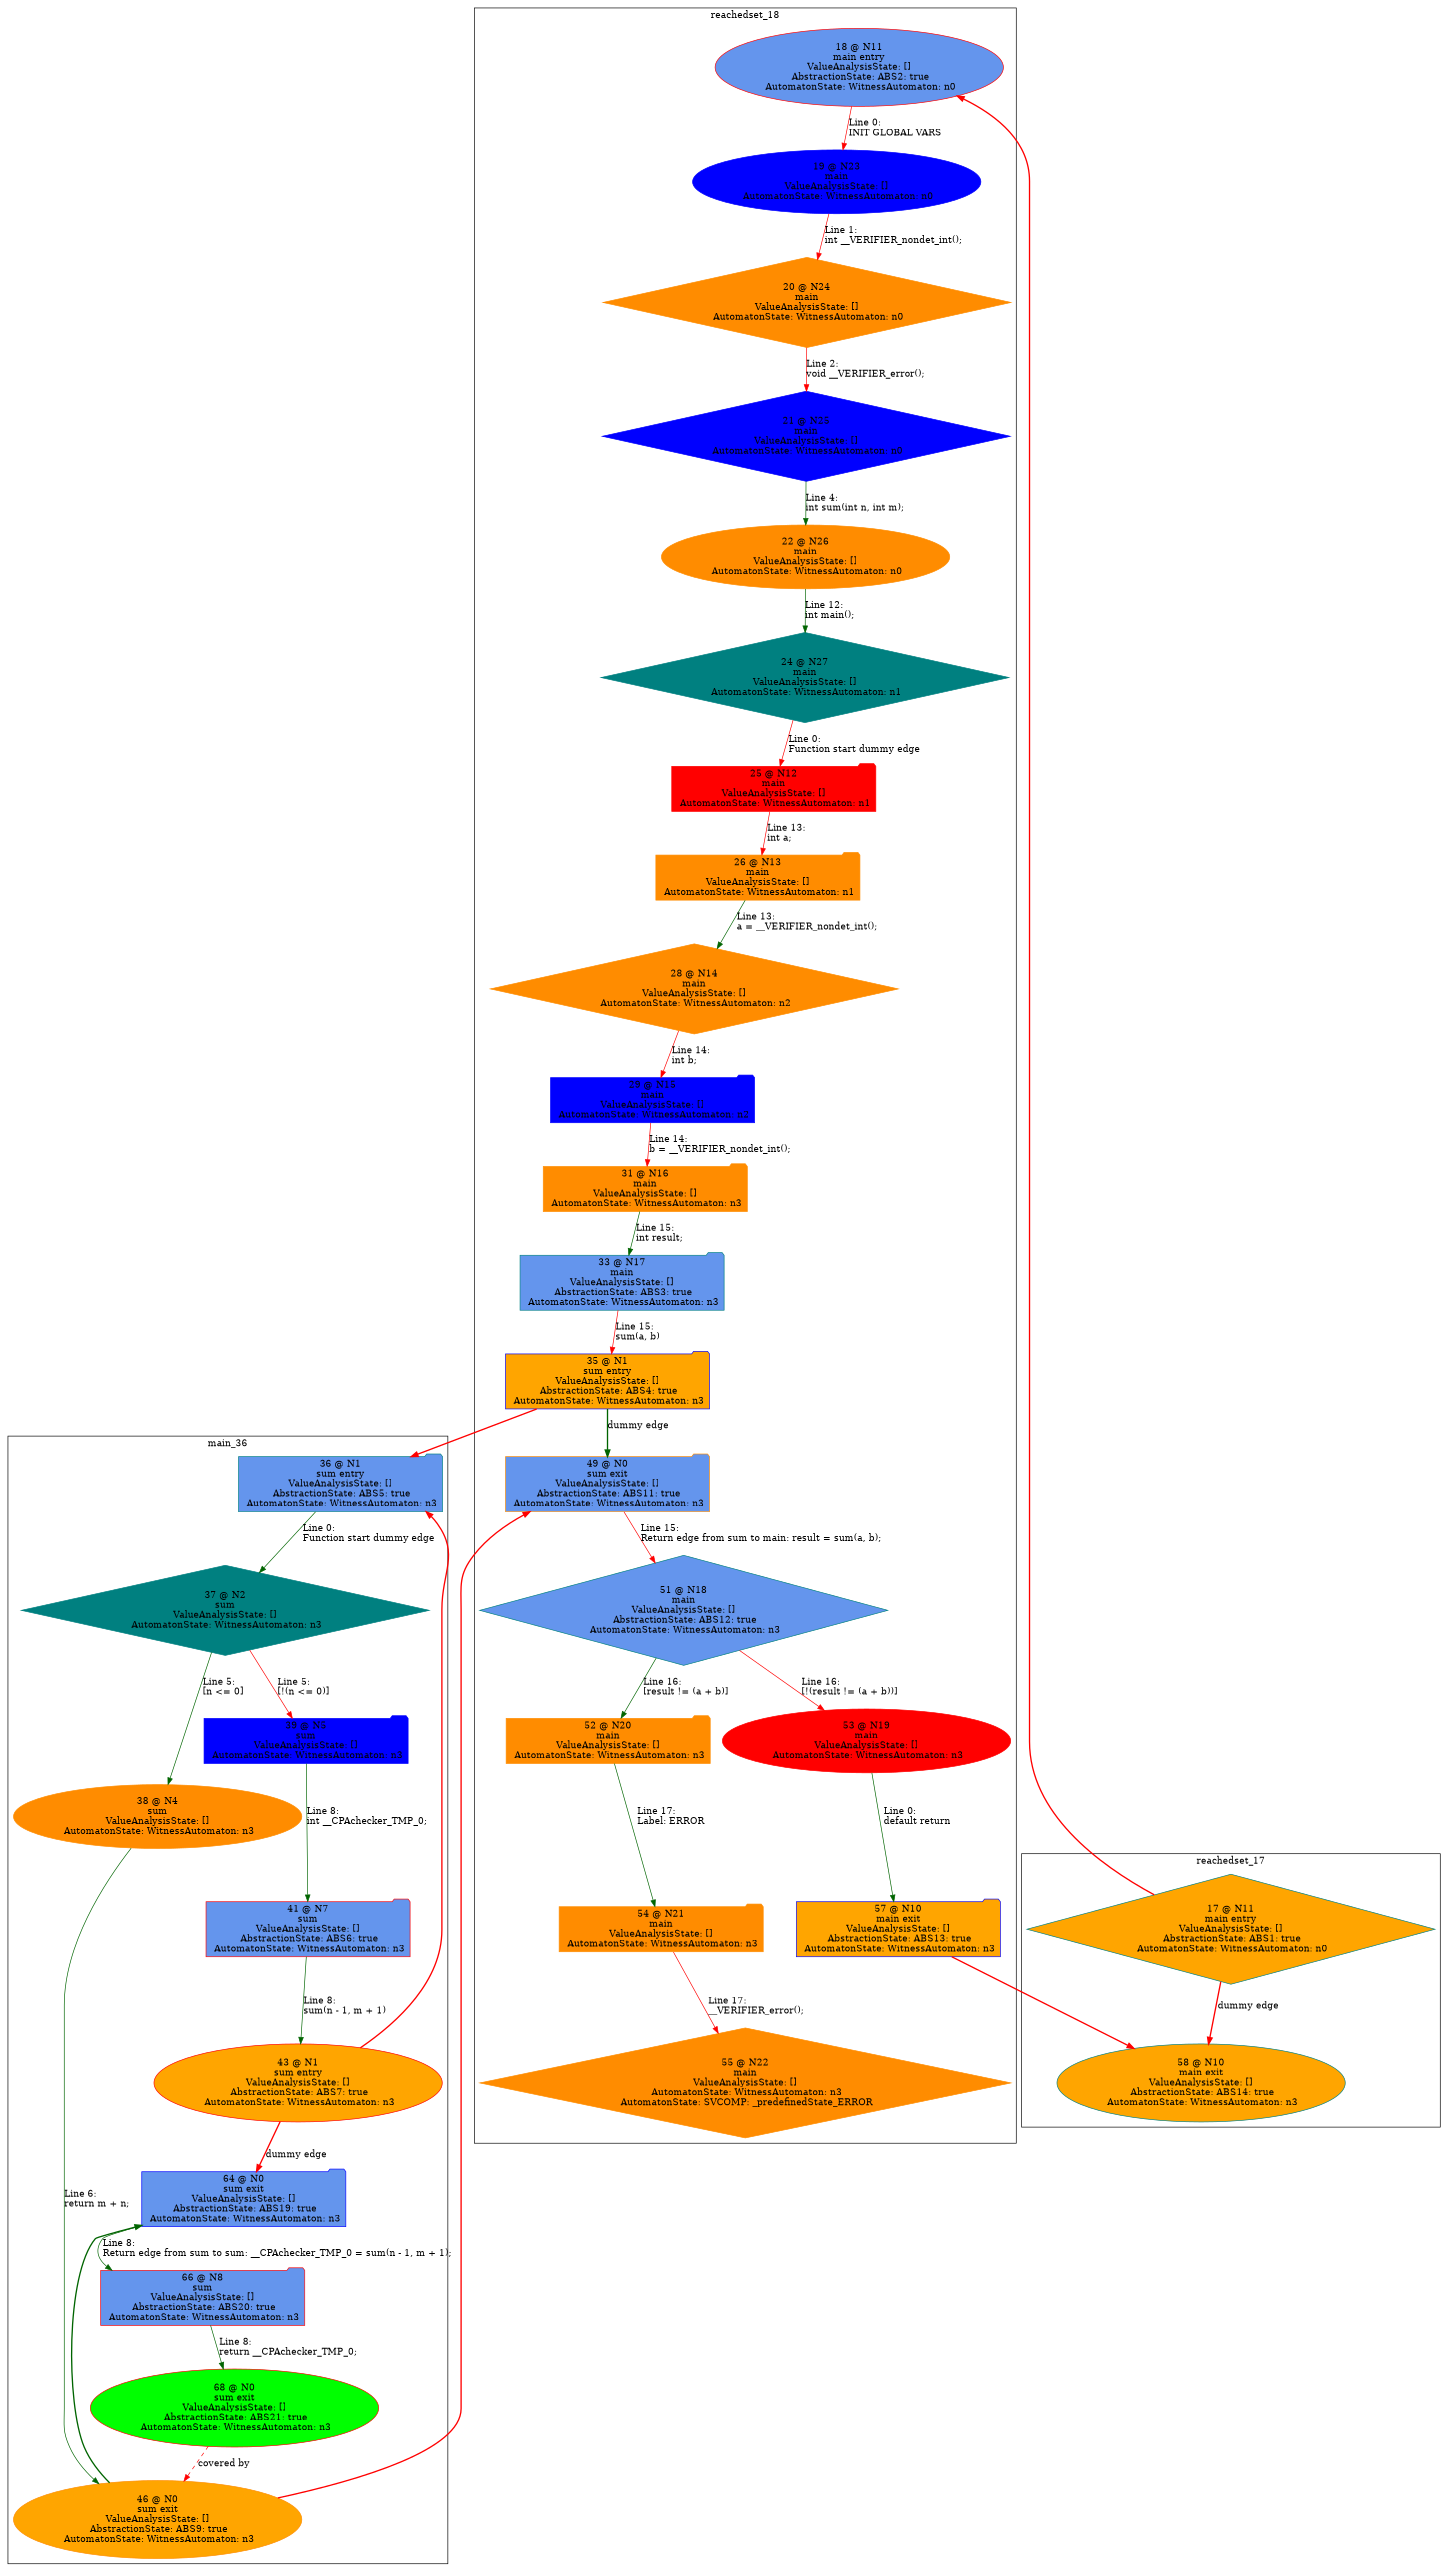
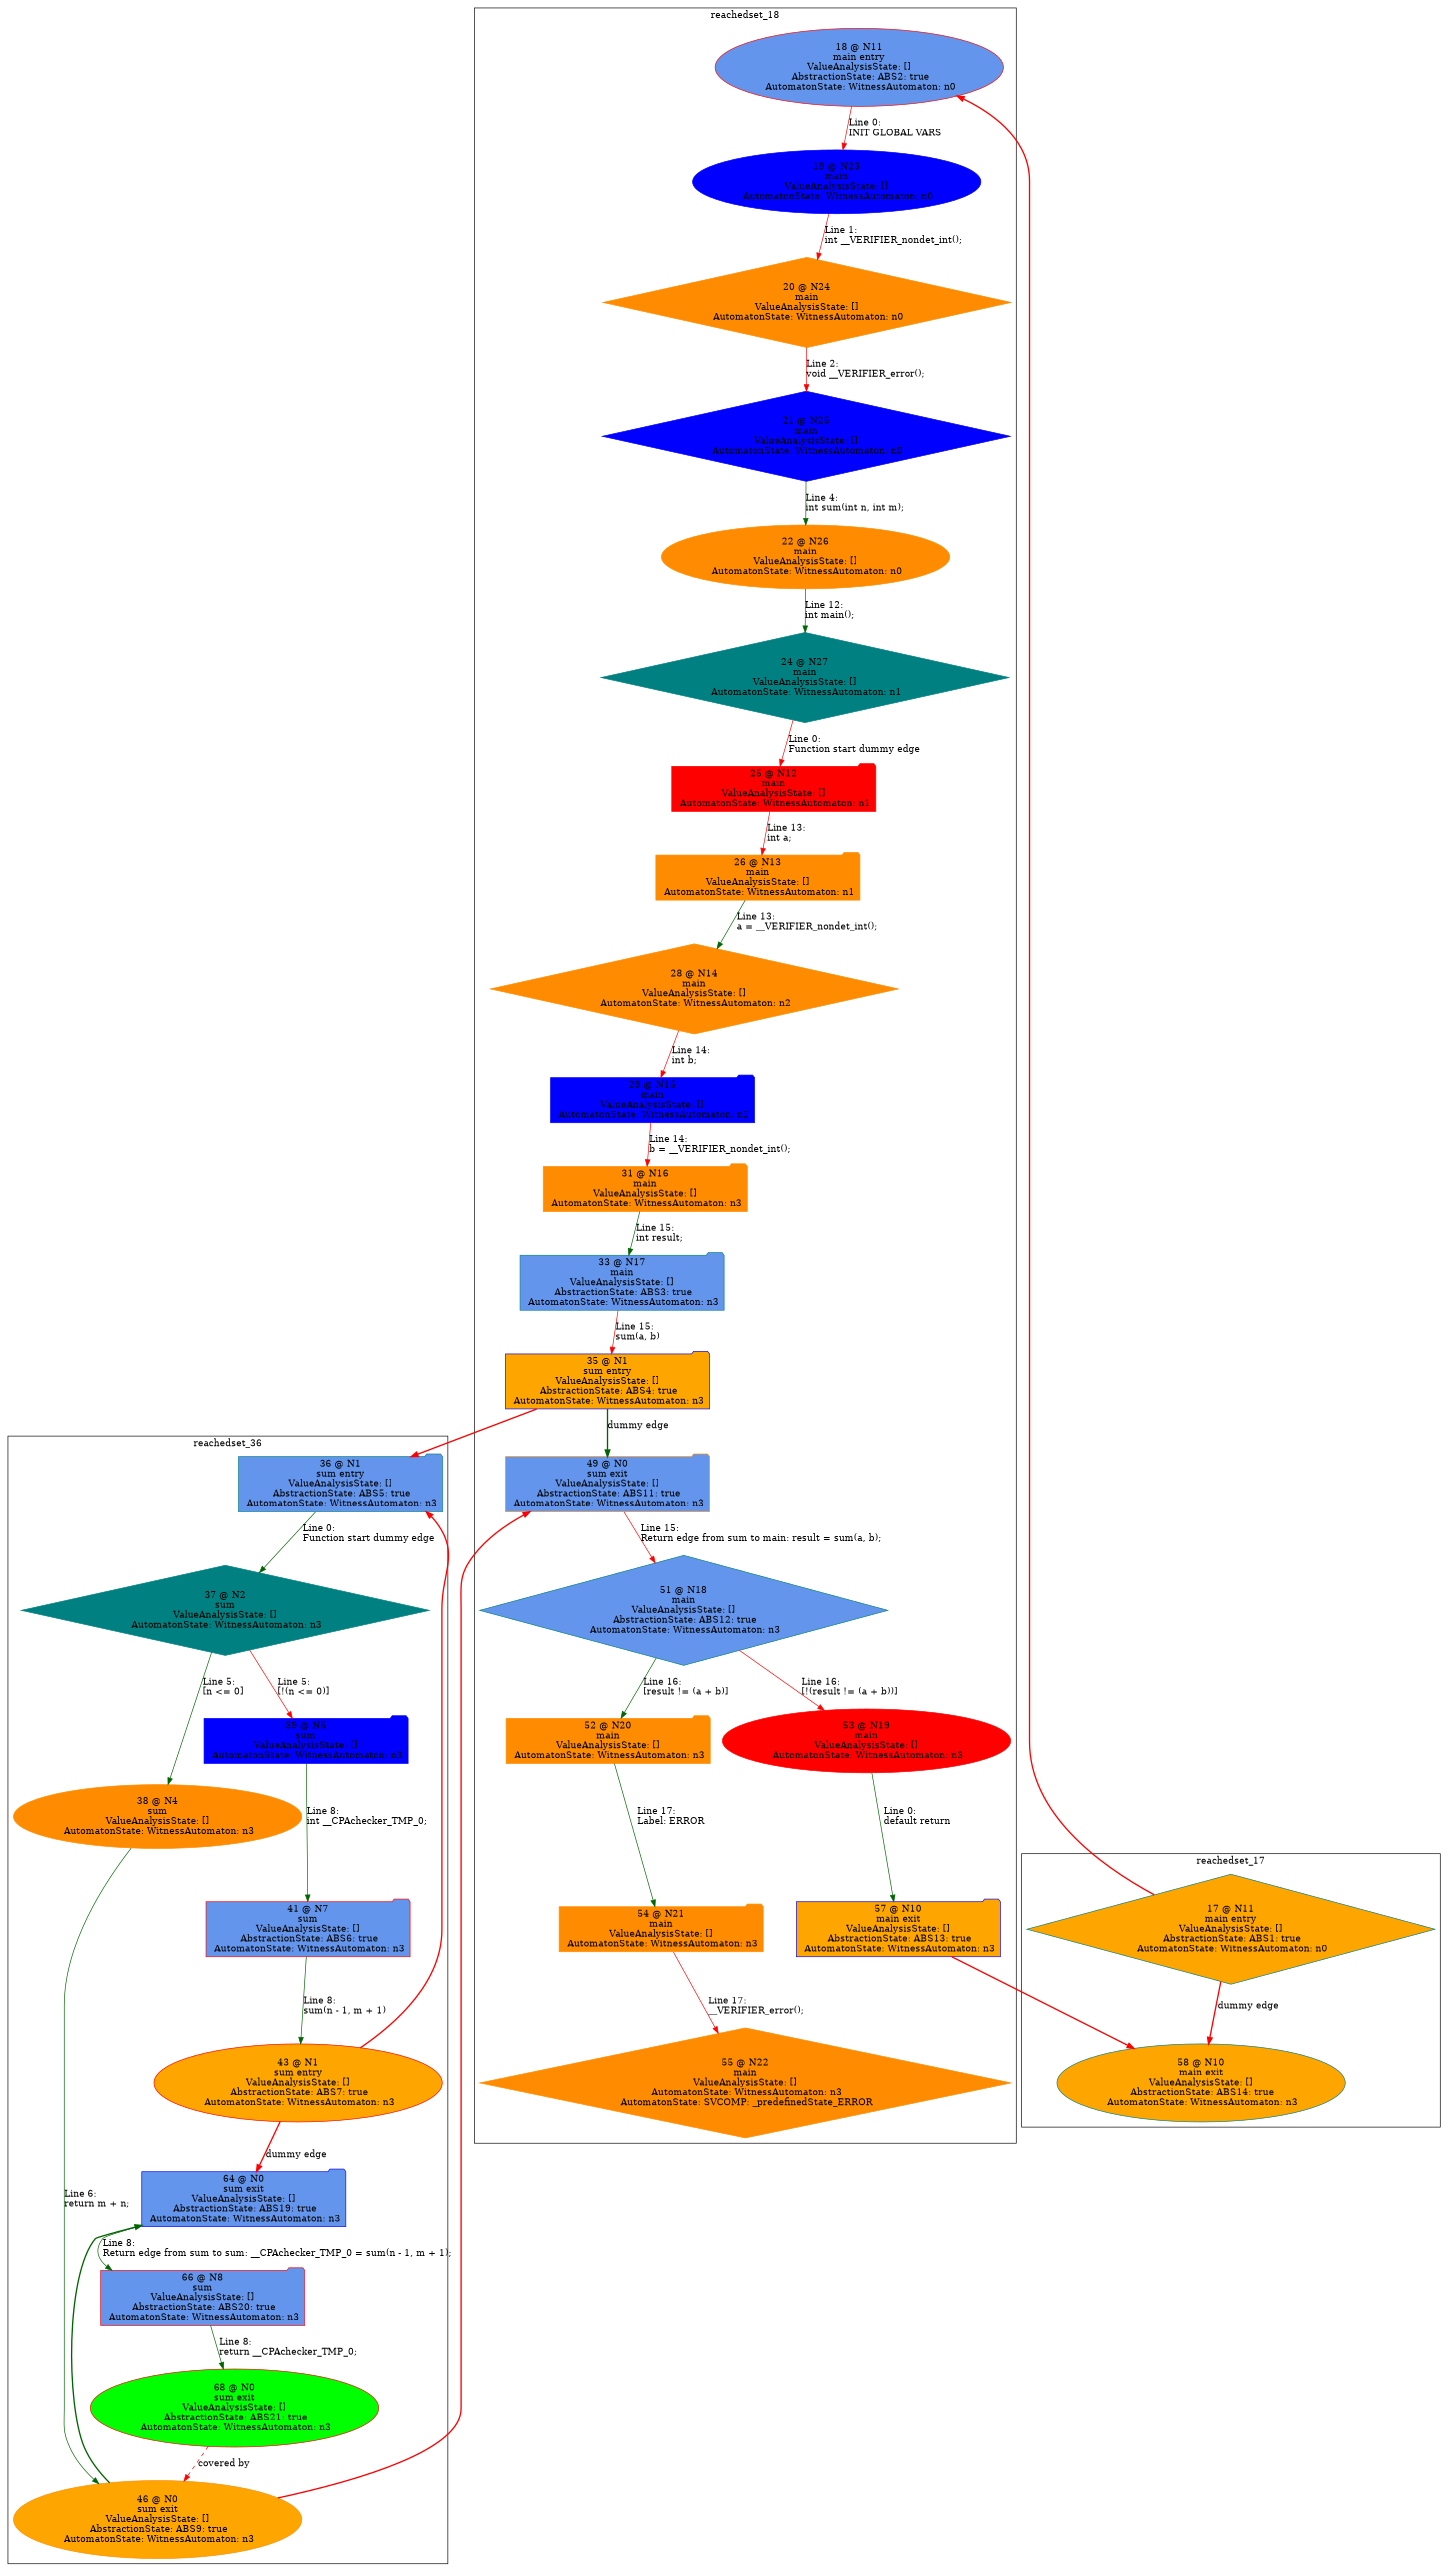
cluster "main_36": label "main_36" -> "reachedset_36"
